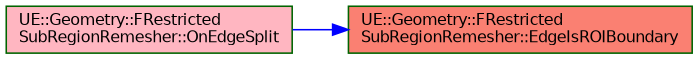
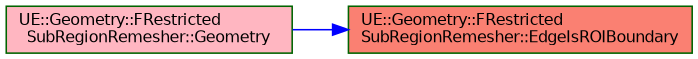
node "UE::Geometry::FRestricted SubRegionRemesher::OnEdgeSplit": label "UE::Geometry::FRestricted SubRegionRemesher::OnEdgeSplit" -> "UE::Geometry::FRestricted SubRegionRemesher::Geometry"
